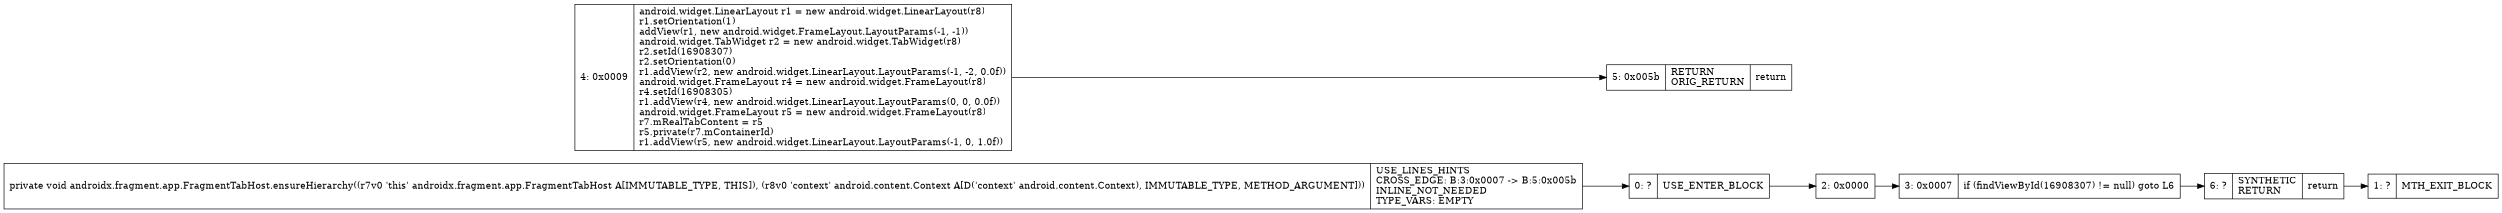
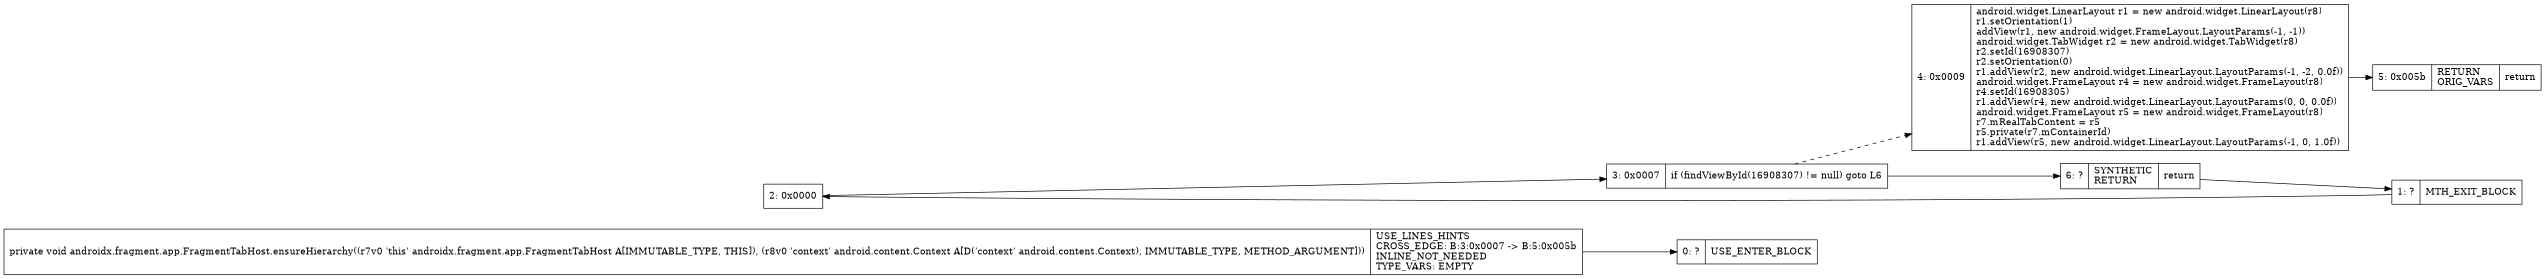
node "5: 0x005b": text "ORIG_RETURN" -> "ORIG_VARS"
edge "3: 0x0007" -> "4: 0x0009": added
edge "0: ?" -> "2: 0x0000": now "1: ?" -> "2: 0x0000"
